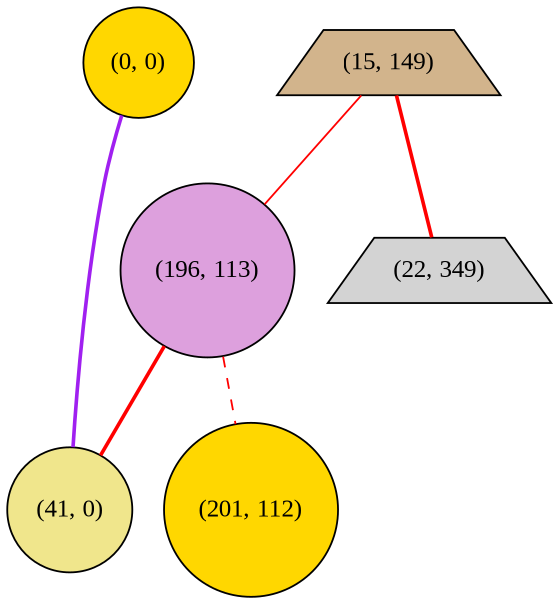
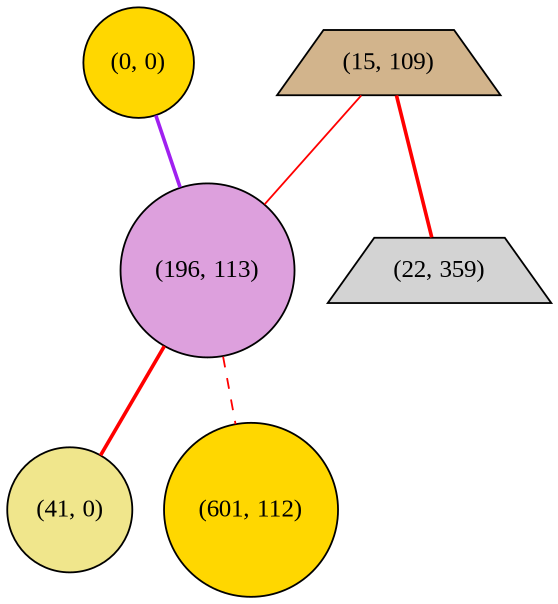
node "(15, 149)": label "(15, 149)" -> "(15, 109)"
node "(22, 349)": label "(22, 349)" -> "(22, 359)"
edge "(0, 0)" -- "(41, 0)": now "(0, 0)" -- "(196, 113)"
node "(201, 112)": label "(201, 112)" -> "(601, 112)"
